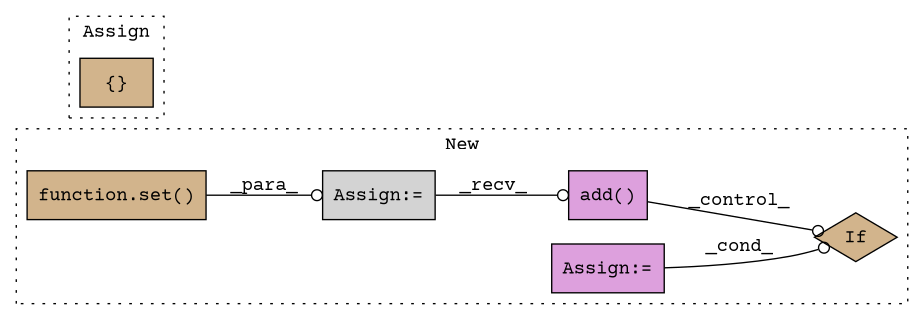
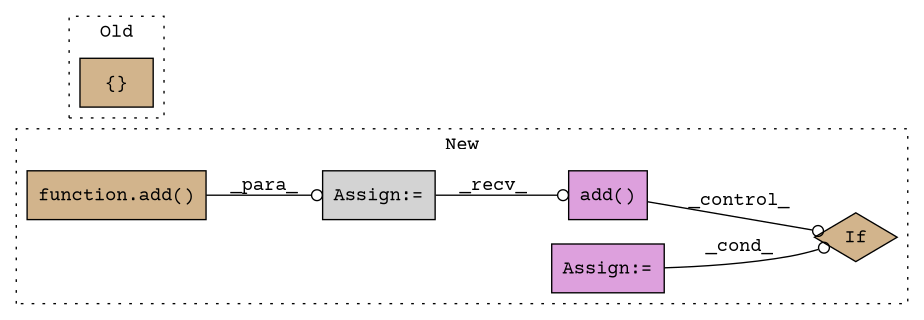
cluster "Assign": label "Assign" -> "Old"
node "function.set()": label "function.set()" -> "function.add()"
